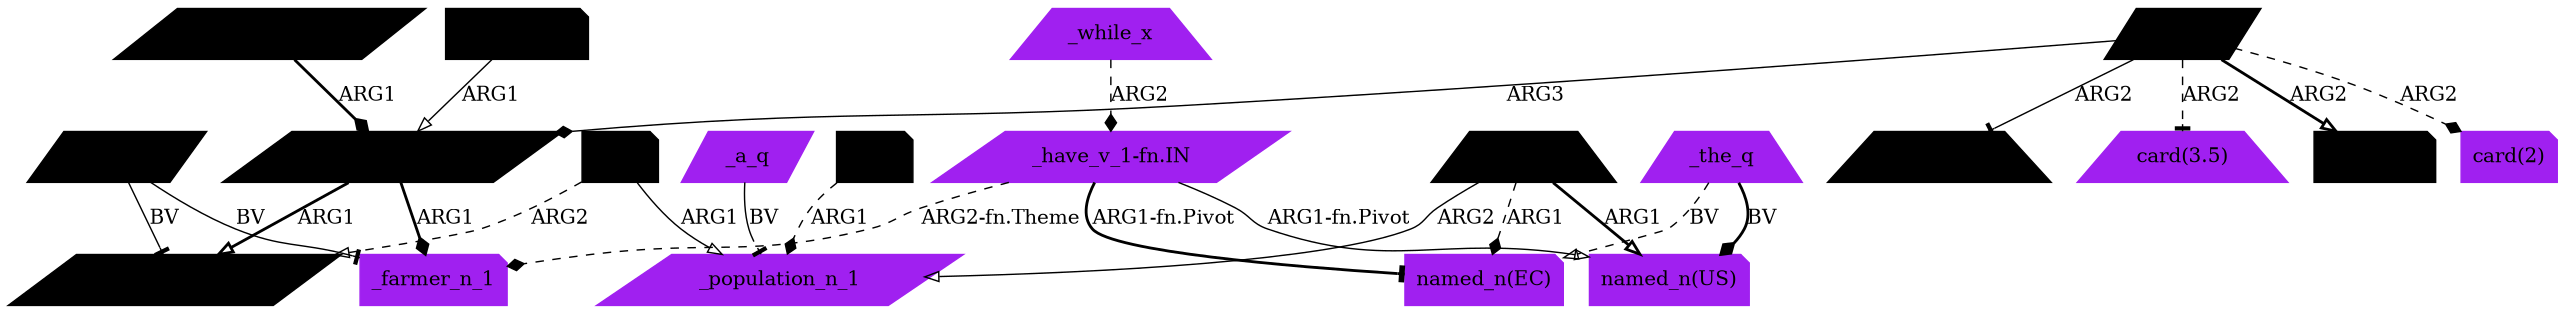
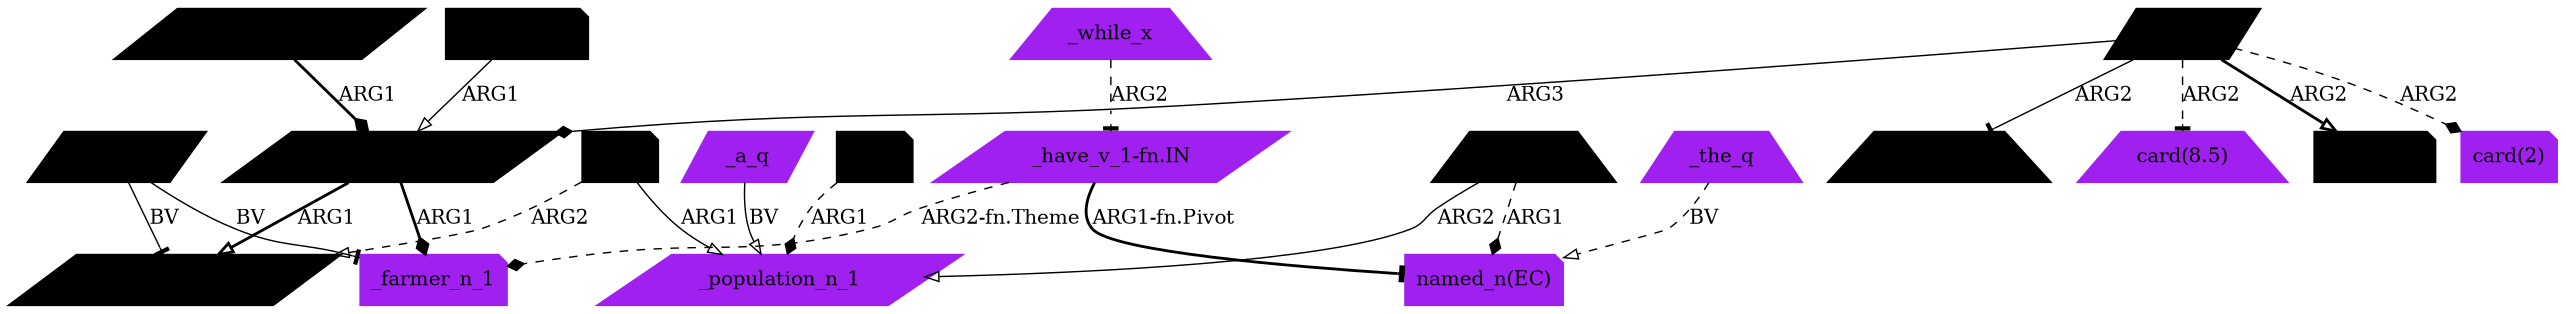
edge "_while_x" -> "_have_v_1-fn.IN": arrowhead diamond -> tee
node "card(3.5)": label "card(3.5)" -> "card(8.5)"
edge "_a_q" -> "_population_n_1": arrowhead tee -> onormal
node "named_n(US)": removed
